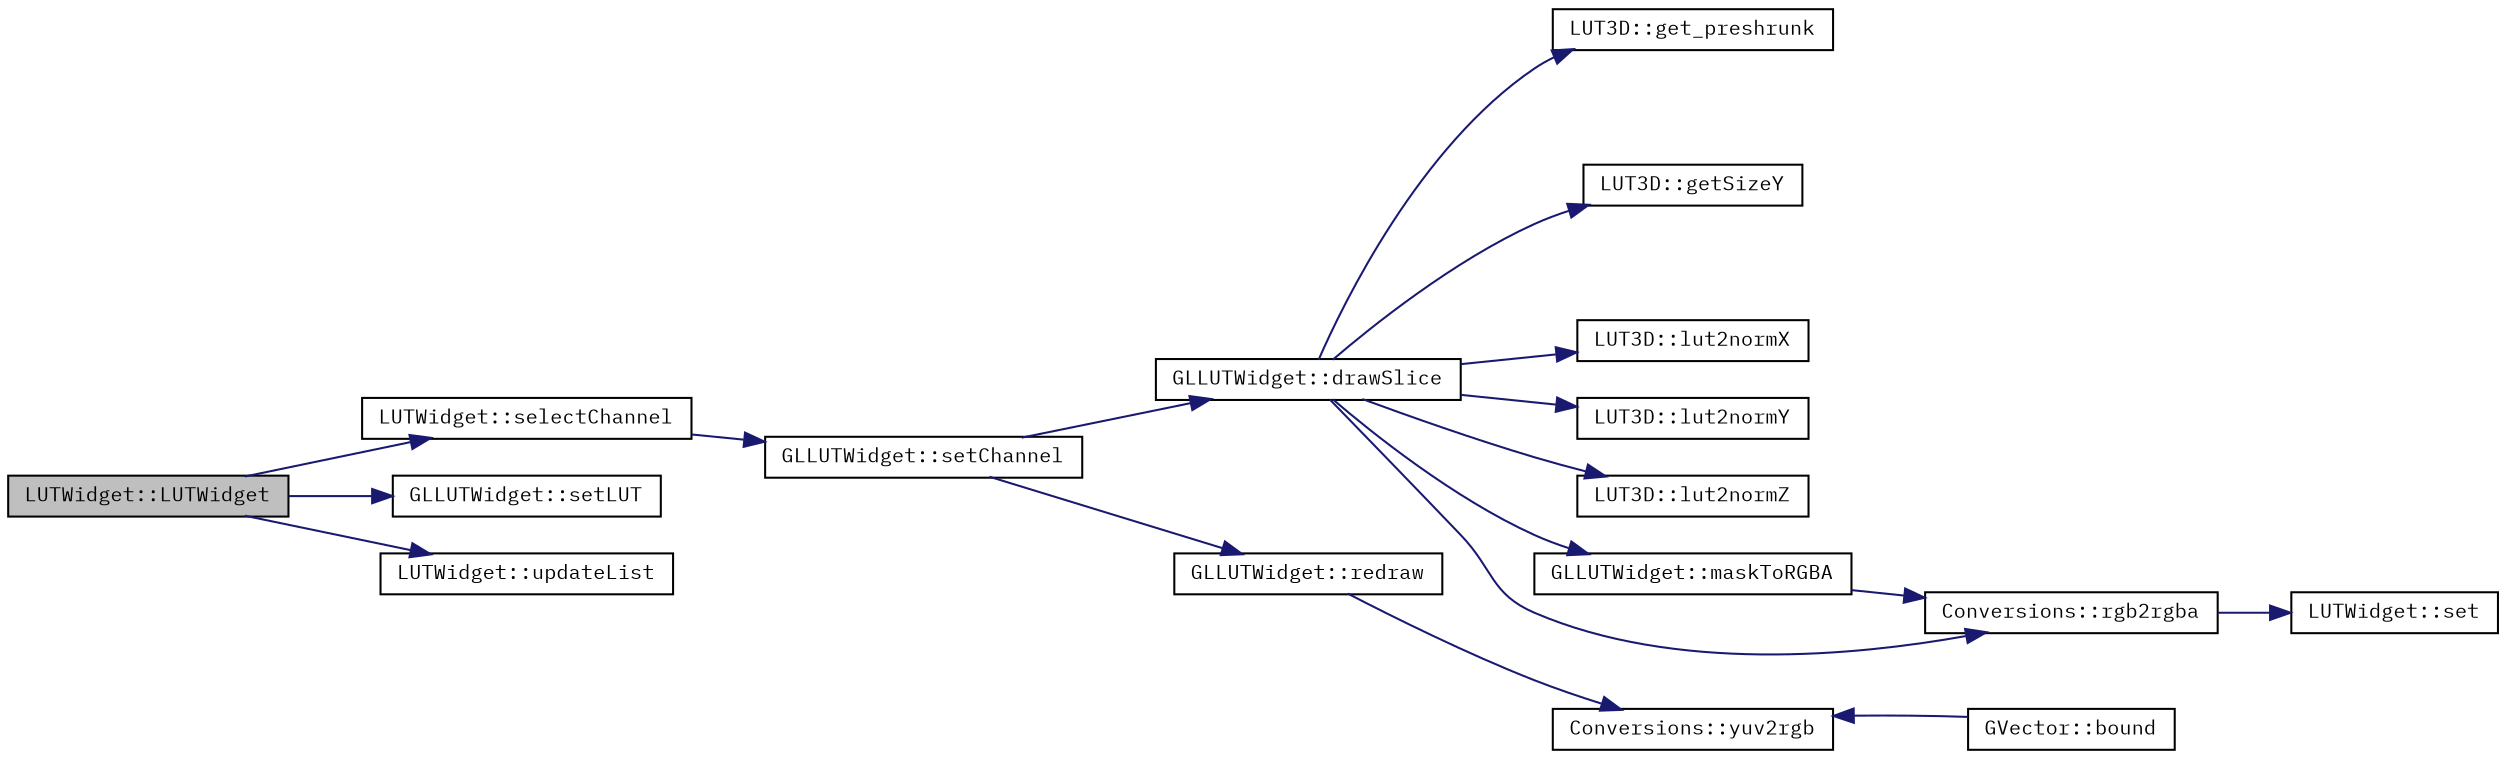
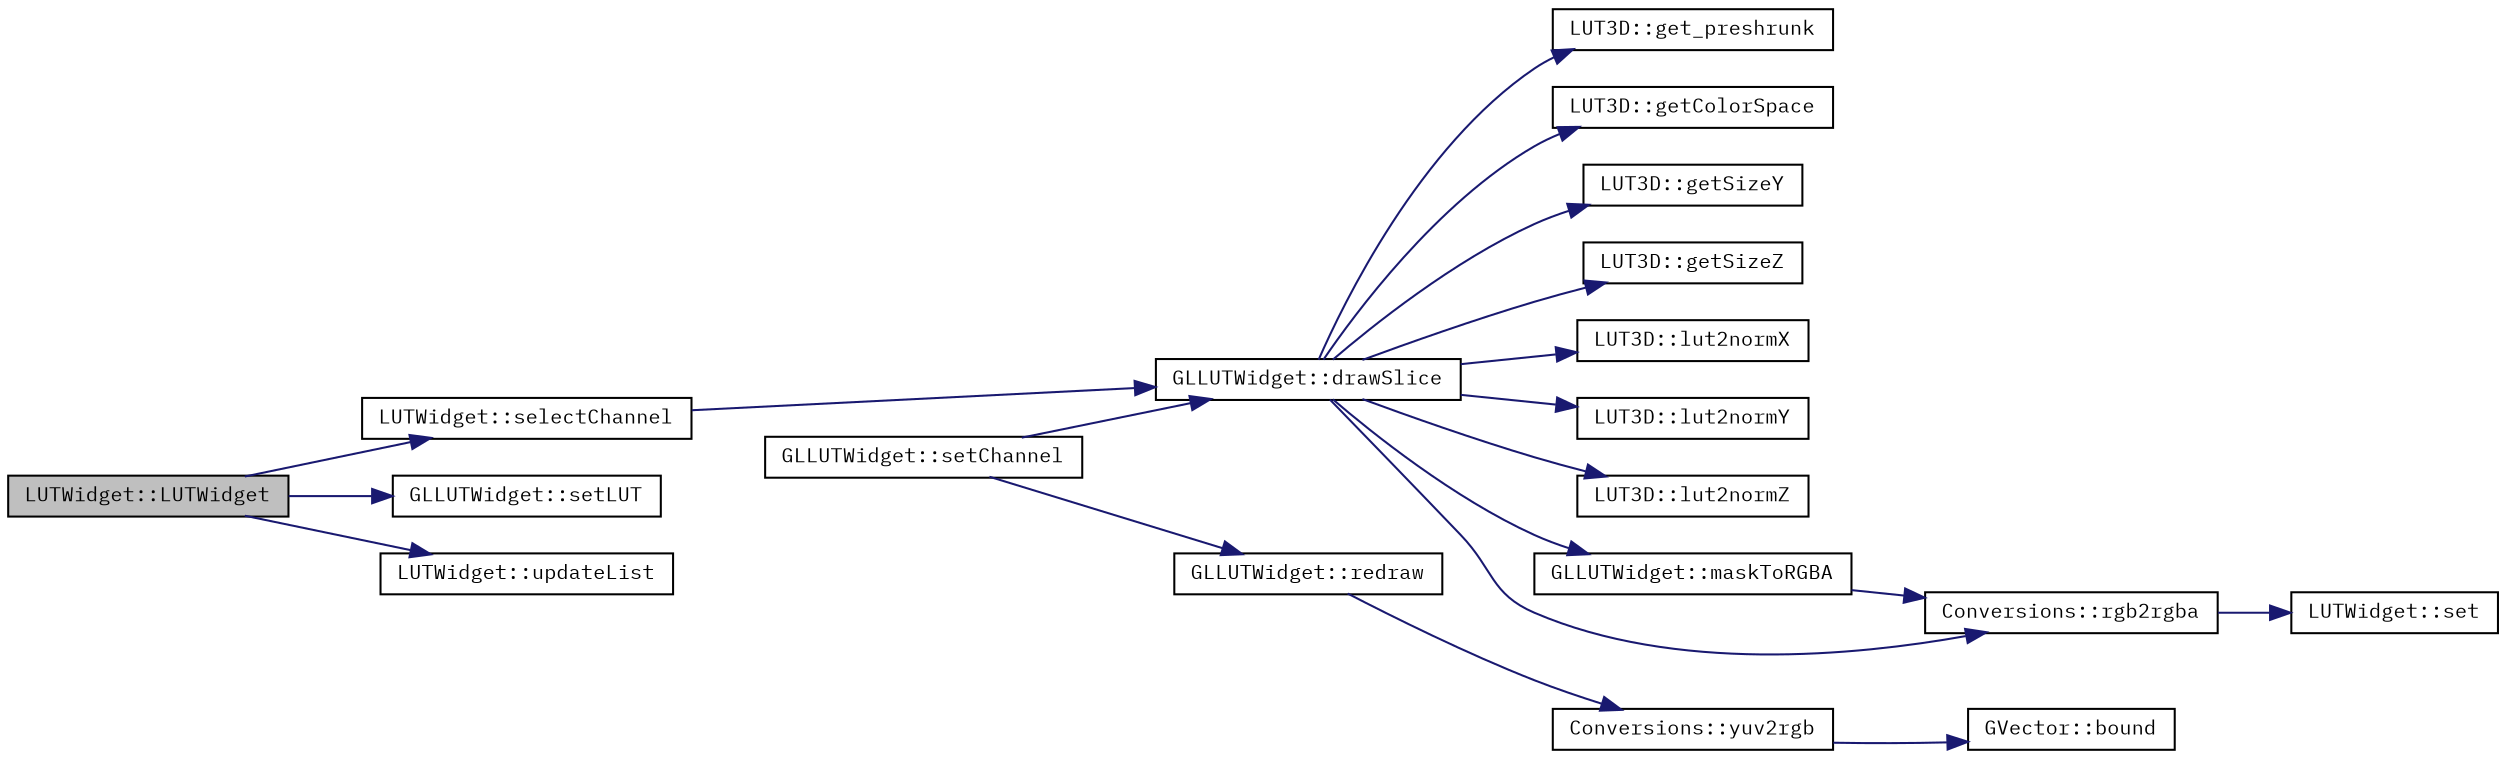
node "LUT3D::getColorSpace": added
node "LUT3D::getSizeZ": added
edge "LUTWidget::selectChannel" -> "GLLUTWidget::setChannel": now "LUTWidget::selectChannel" -> "GLLUTWidget::drawSlice"
edge "GVector::bound" -> "Conversions::yuv2rgb": reversed
